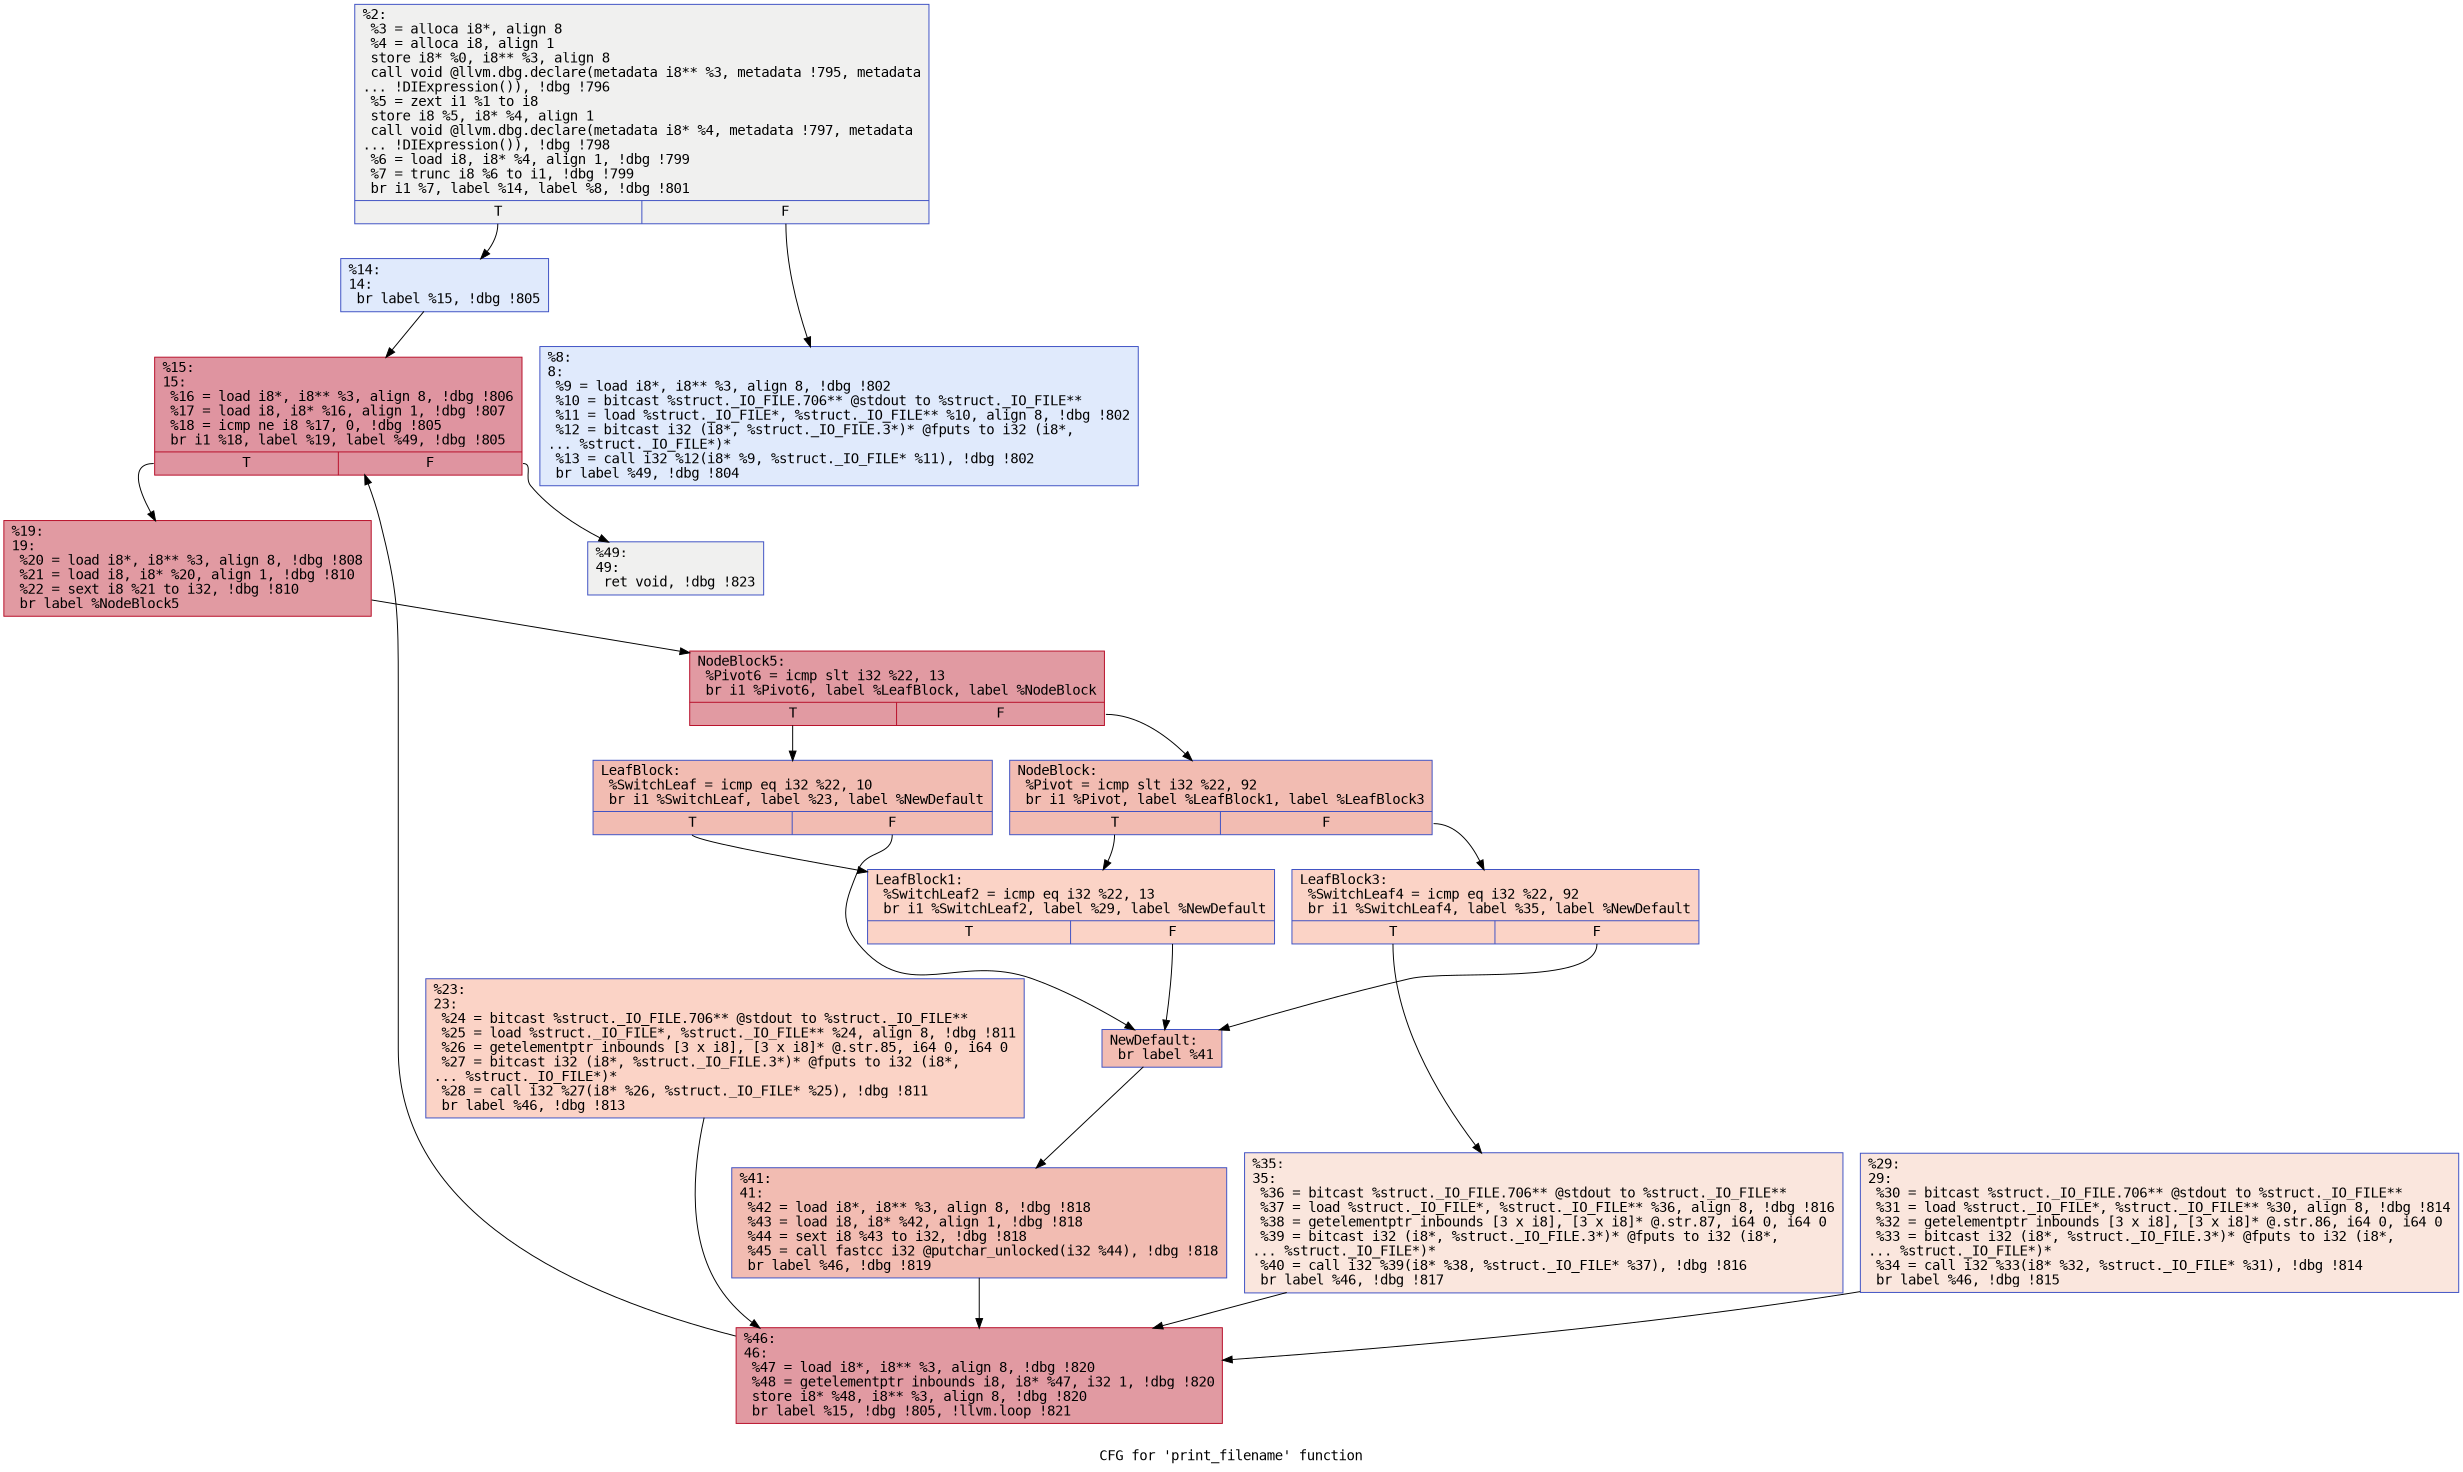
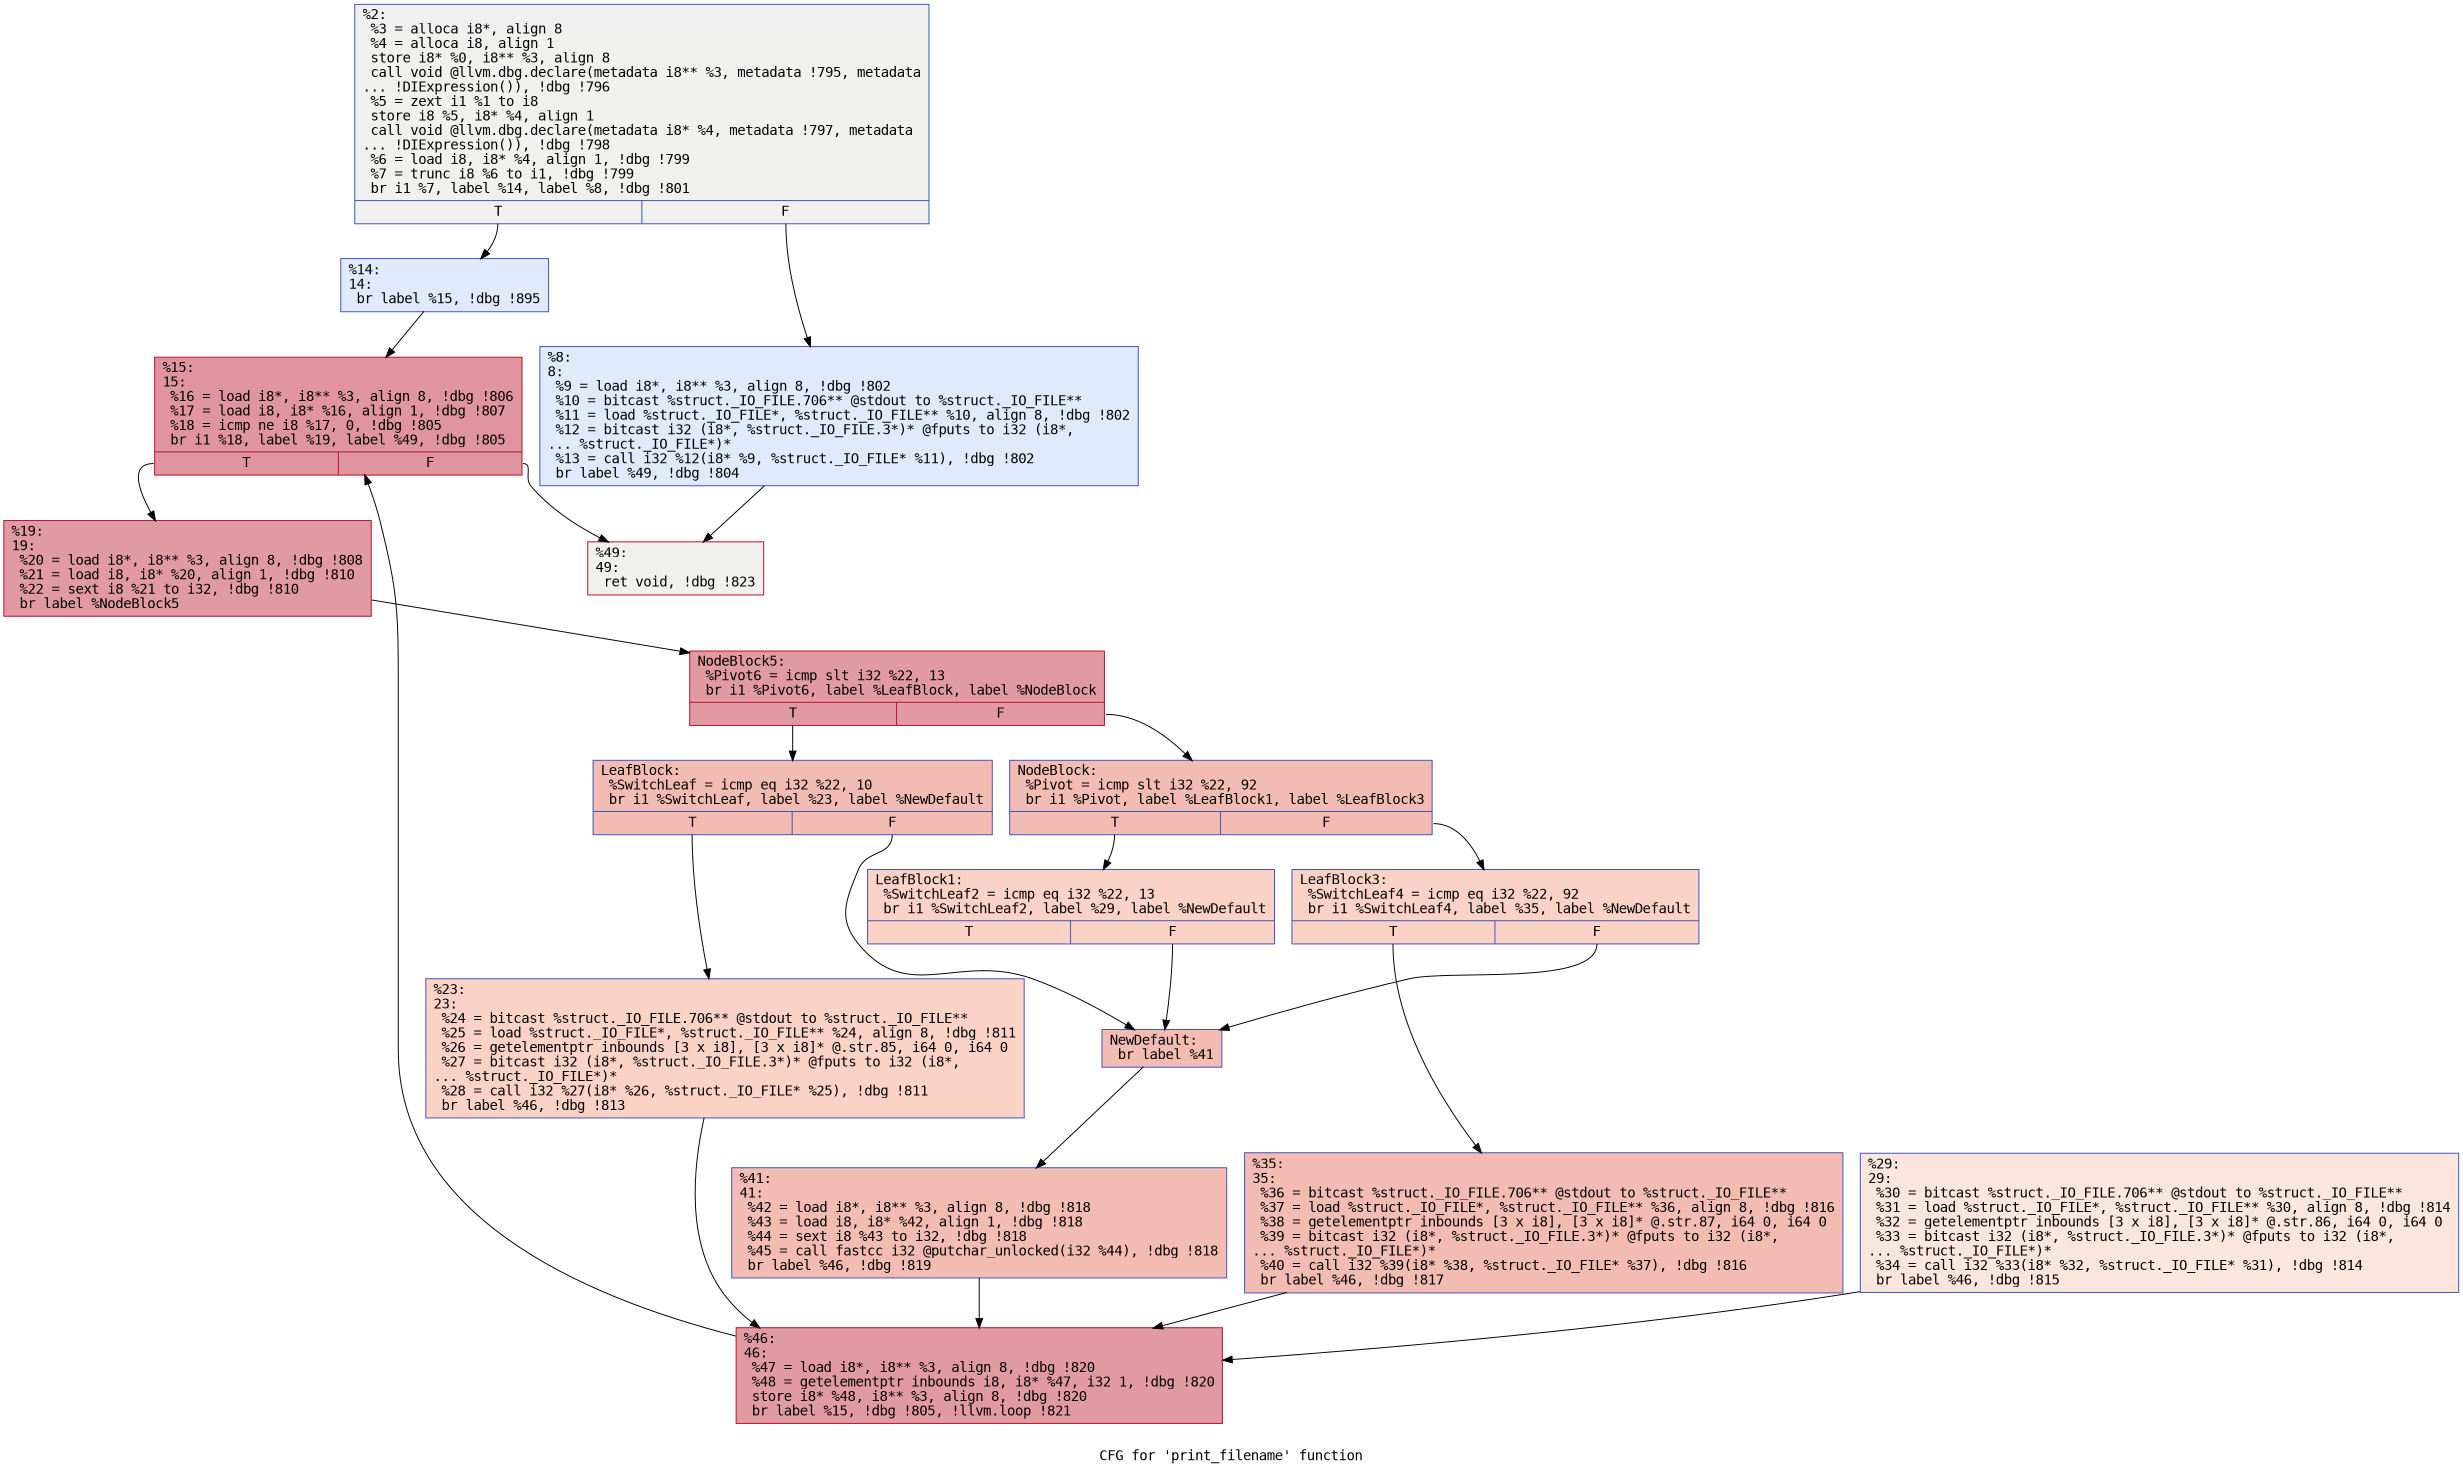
node "%14:": text "br label %15, !dbg !805" -> "br label %15, !dbg !895"
edge "%8:" -> "%49:": added
node "%49:": color #3d50c3ff -> #b70d28ff
edge "LeafBlock:" -> "LeafBlock1:": now "LeafBlock:" -> "%23:"
node "%35:": fillcolor #f3c7b170 -> #e1675170
